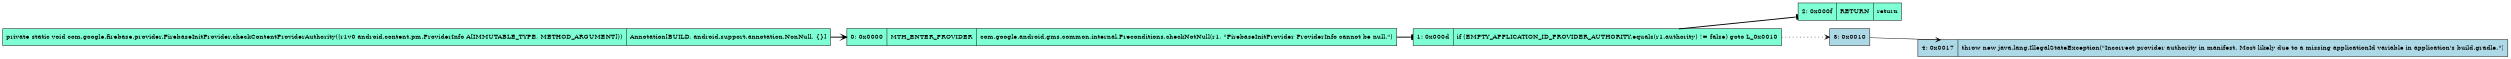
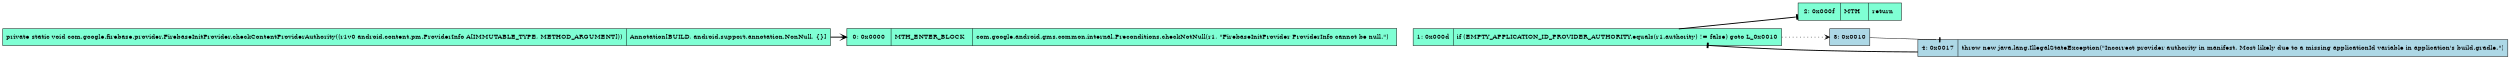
node "2: 0x000f": text "RETURN" -> "MTH"
node "0: 0x0000": text "MTH_ENTER_PROVIDER" -> "MTH_ENTER_BLOCK"
edge "0: 0x0000" -> "1: 0x000d": now "4: 0x0017" -> "1: 0x000d"
edge "3: 0x0010" -> "4: 0x0017": arrowhead vee -> tee
